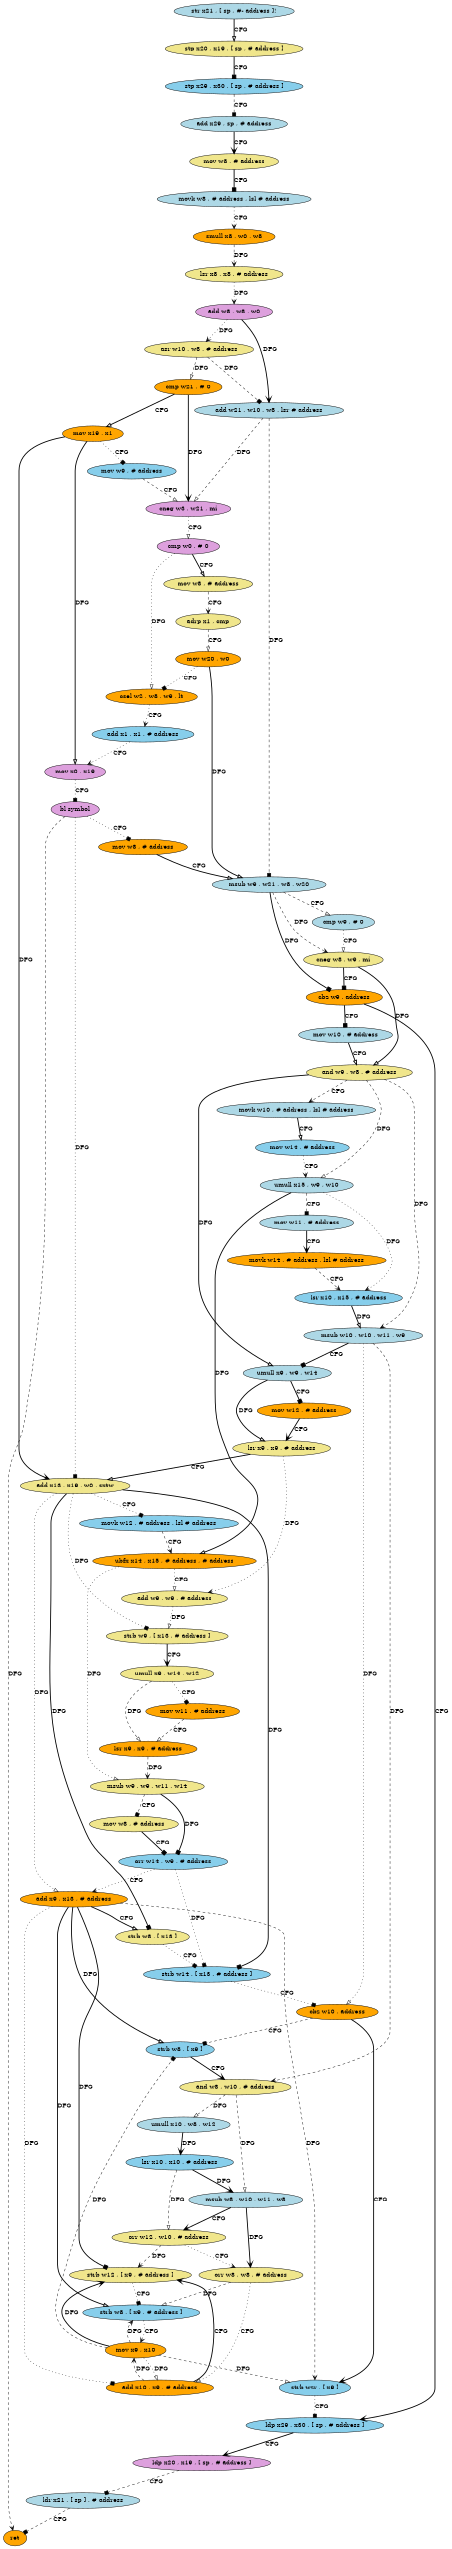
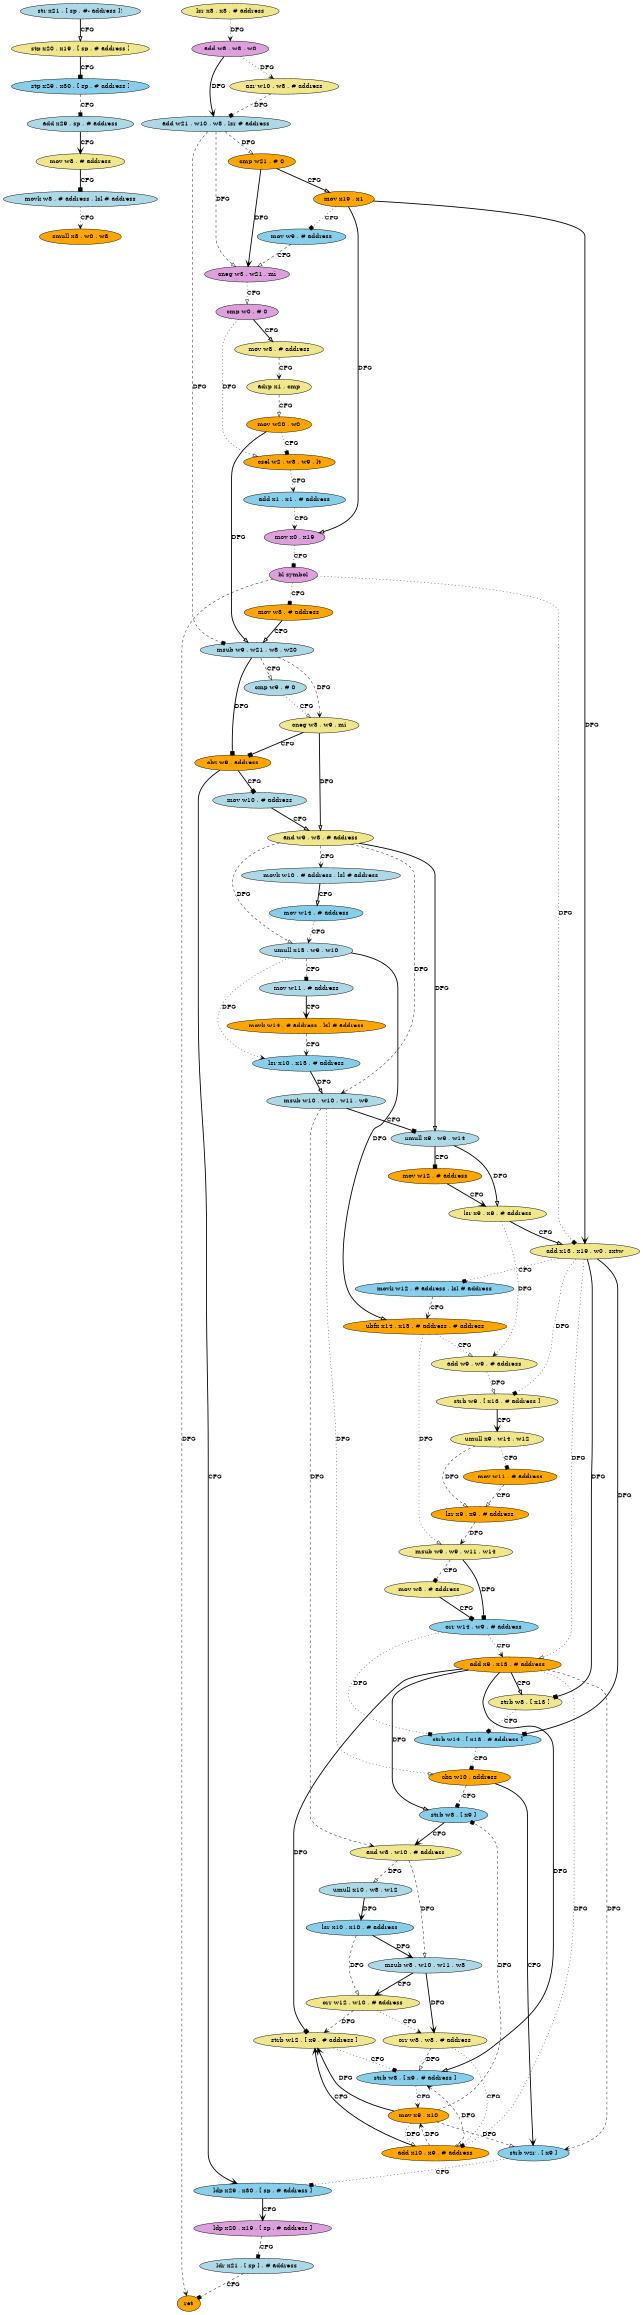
edge "smull x8 , w0 , w8" -> "lsr x8 , x8 , # address": removed, label "DFG"
edge "asr w10 , w8 , # address" -> "cmp w21 , # 0": now "add w21 , w10 , w8 , lsr # address" -> "cmp w21 , # 0"
edge "mov x9 , x10" -> "strb w8 , [ x9 , # address ]": now "add x10 , x9 , # address" -> "strb w8 , [ x9 , # address ]"
